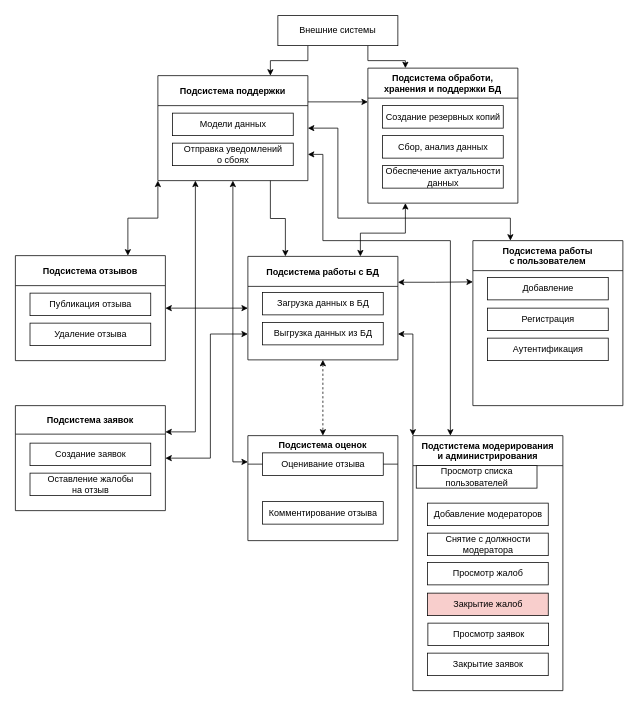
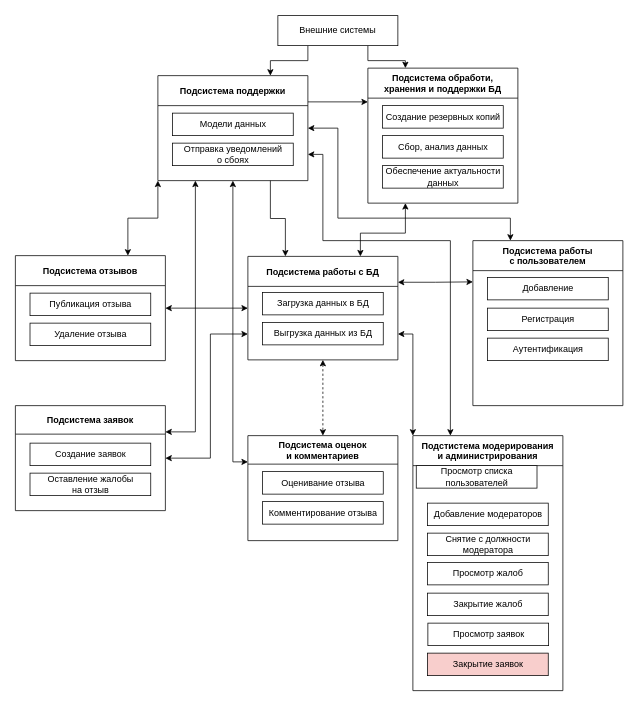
node "Оценивание отзыва": moved (323, 464) -> (323, 483)
node "Закрытие жалоб": fillcolor #f8cecc -> #ffffff
node "Закрытие заявок": fillcolor #ffffff -> #f8cecc
